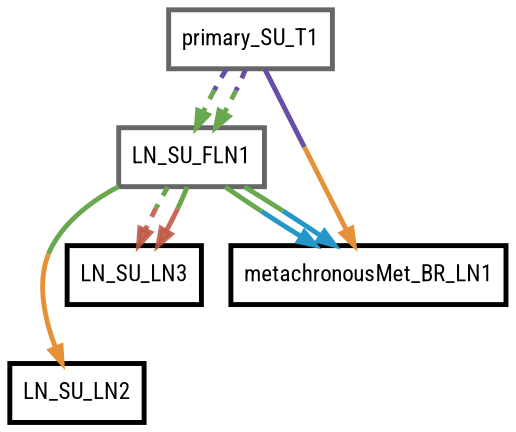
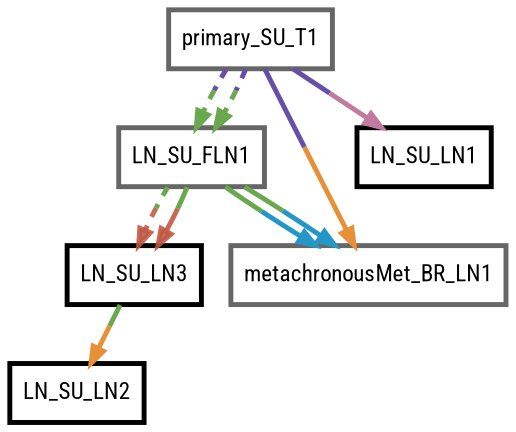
node "LN_SU_LN1": added
edge "LN_SU_FLN1" -> "LN_SU_LN2": now "LN_SU_LN3" -> "LN_SU_LN2"
node "metachronousMet_BR_LN1": color black -> gray40
